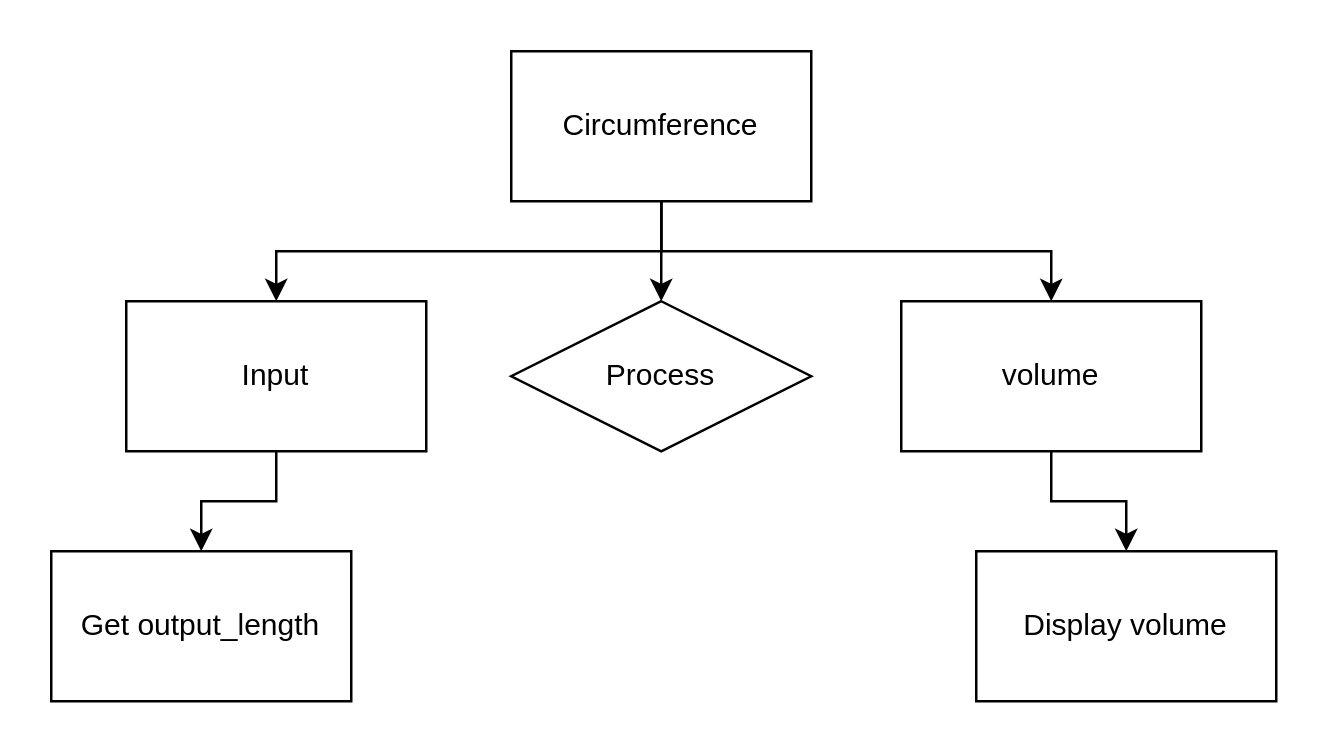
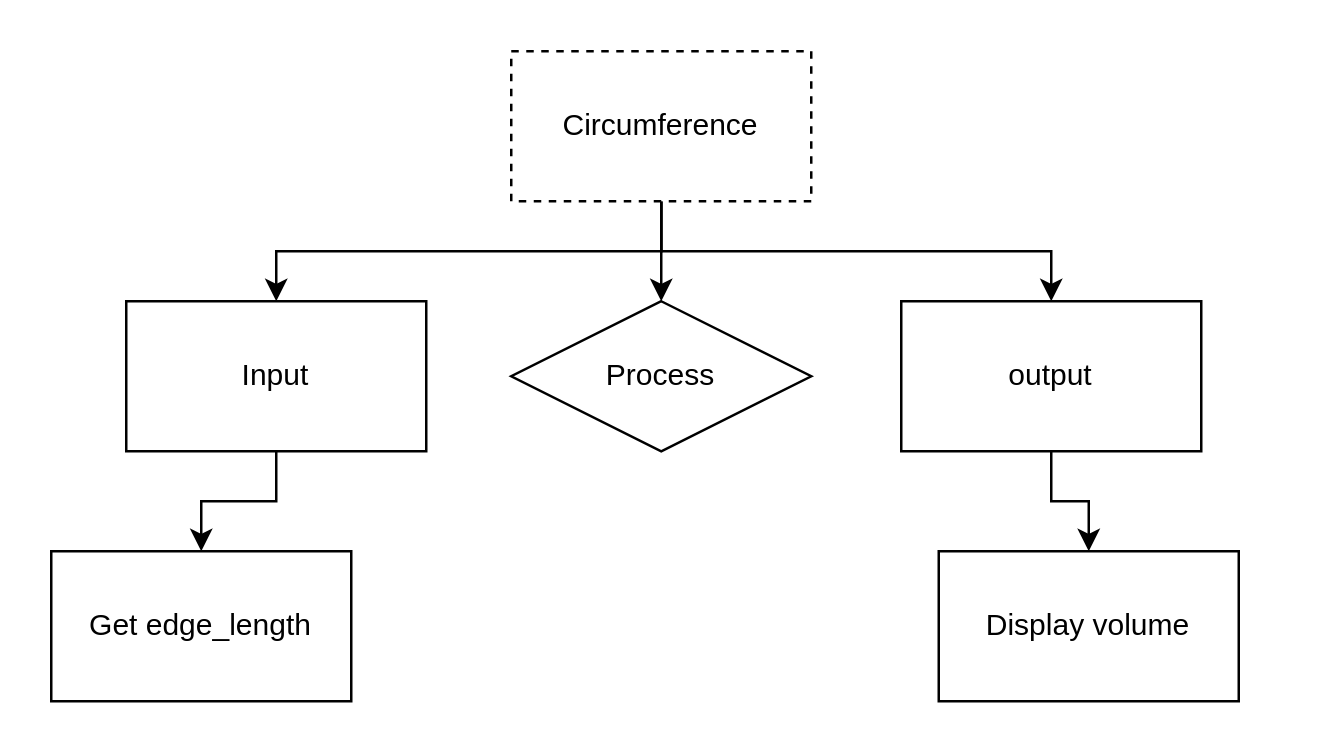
node "Circumference": style solid -> dashed
node "volume": label "volume" -> "output"
node "Get output_length": label "Get output_length" -> "Get edge_length"
node "Display volume": moved (1126, 626) -> (1089, 626)
